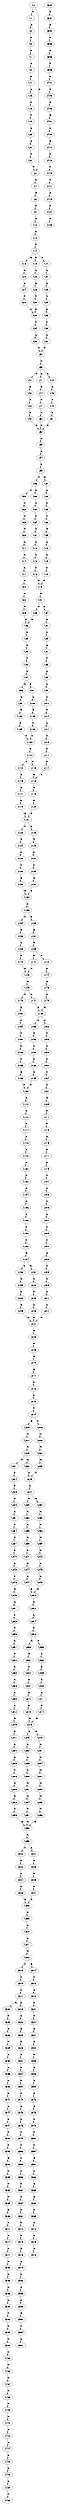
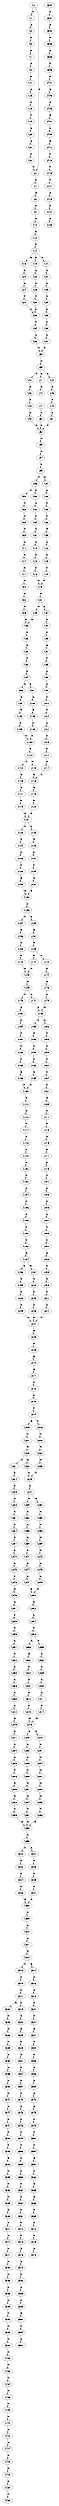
edge "S44" -> "S47": removed, label "G"
